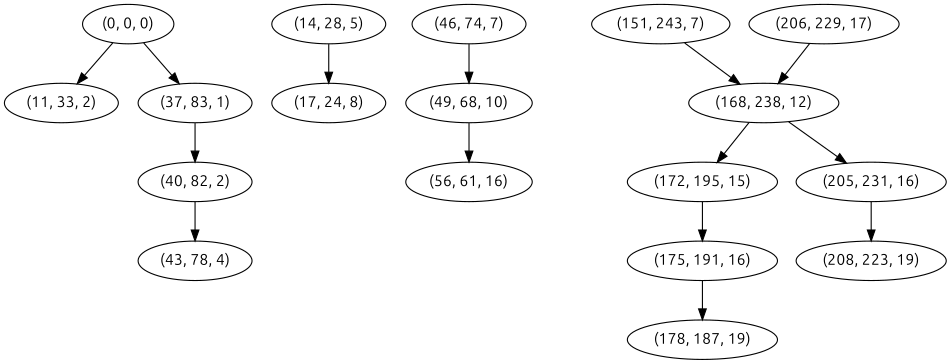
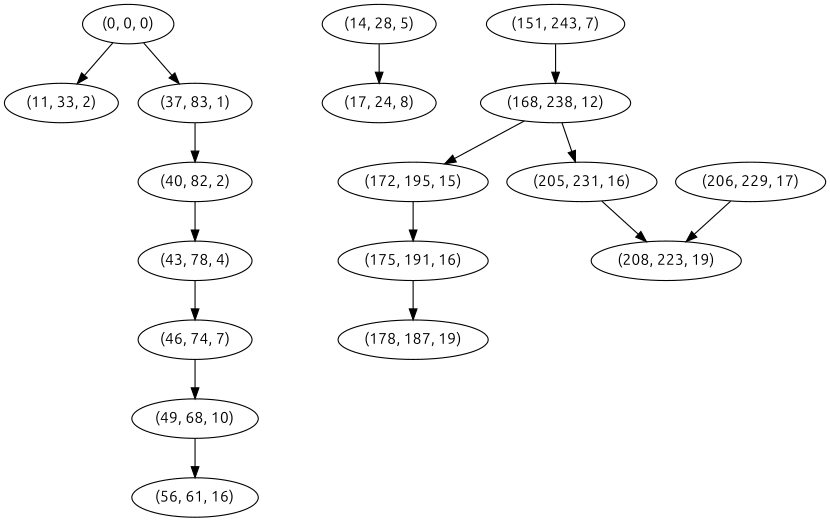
edge "(206, 229, 17)" -> "(168, 238, 12)": now "(206, 229, 17)" -> "(208, 223, 19)"
edge "(43, 78, 4)" -> "(46, 74, 7)": added
